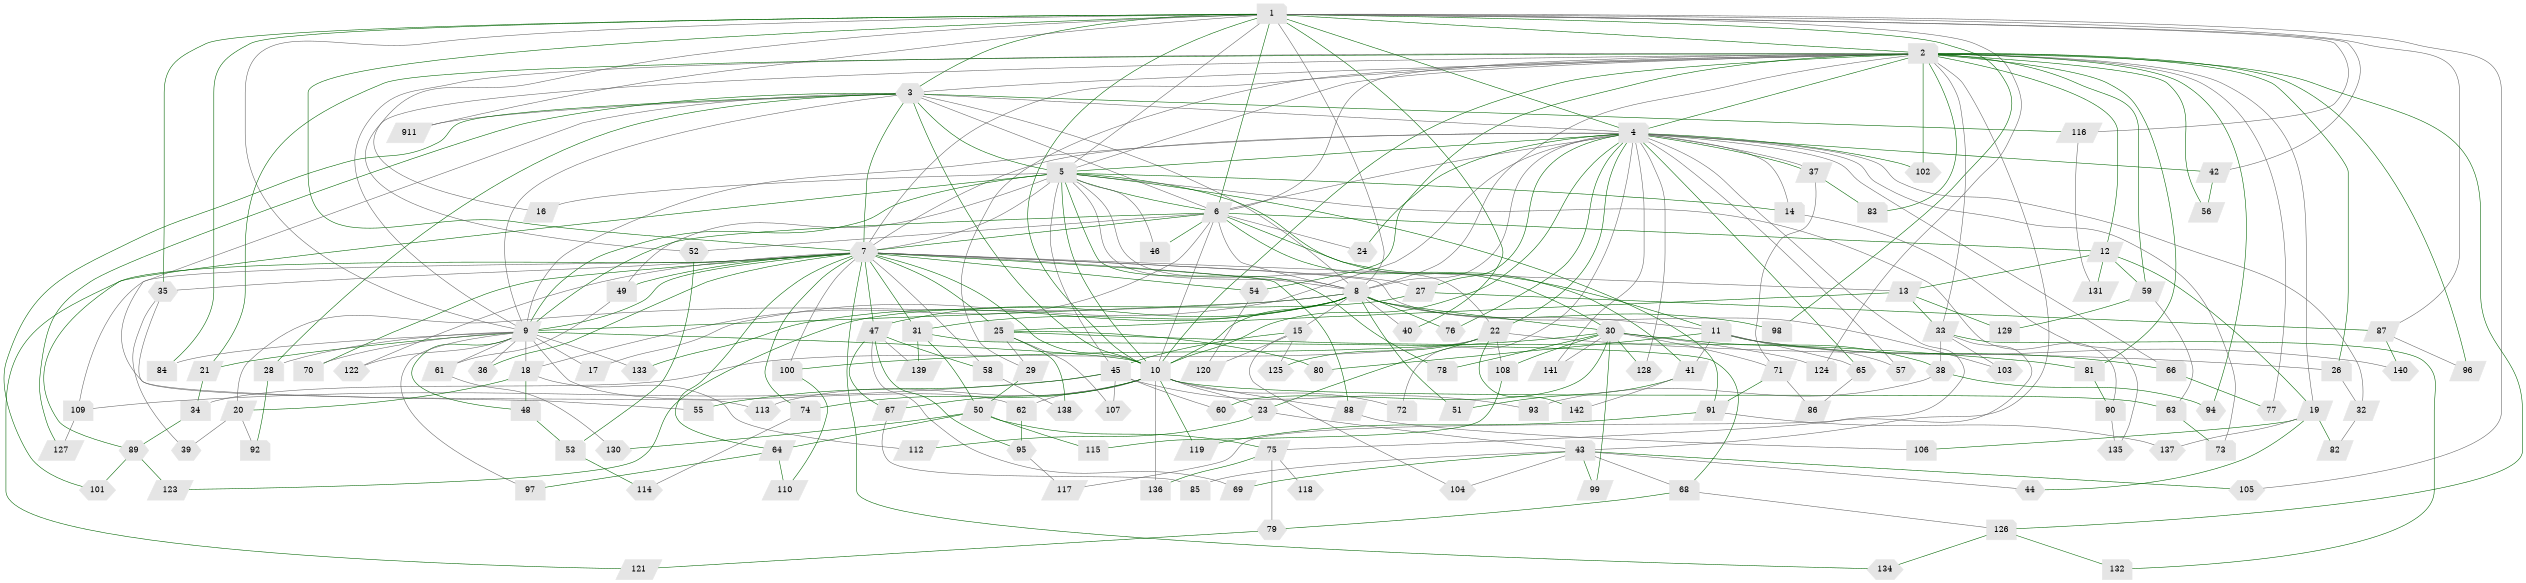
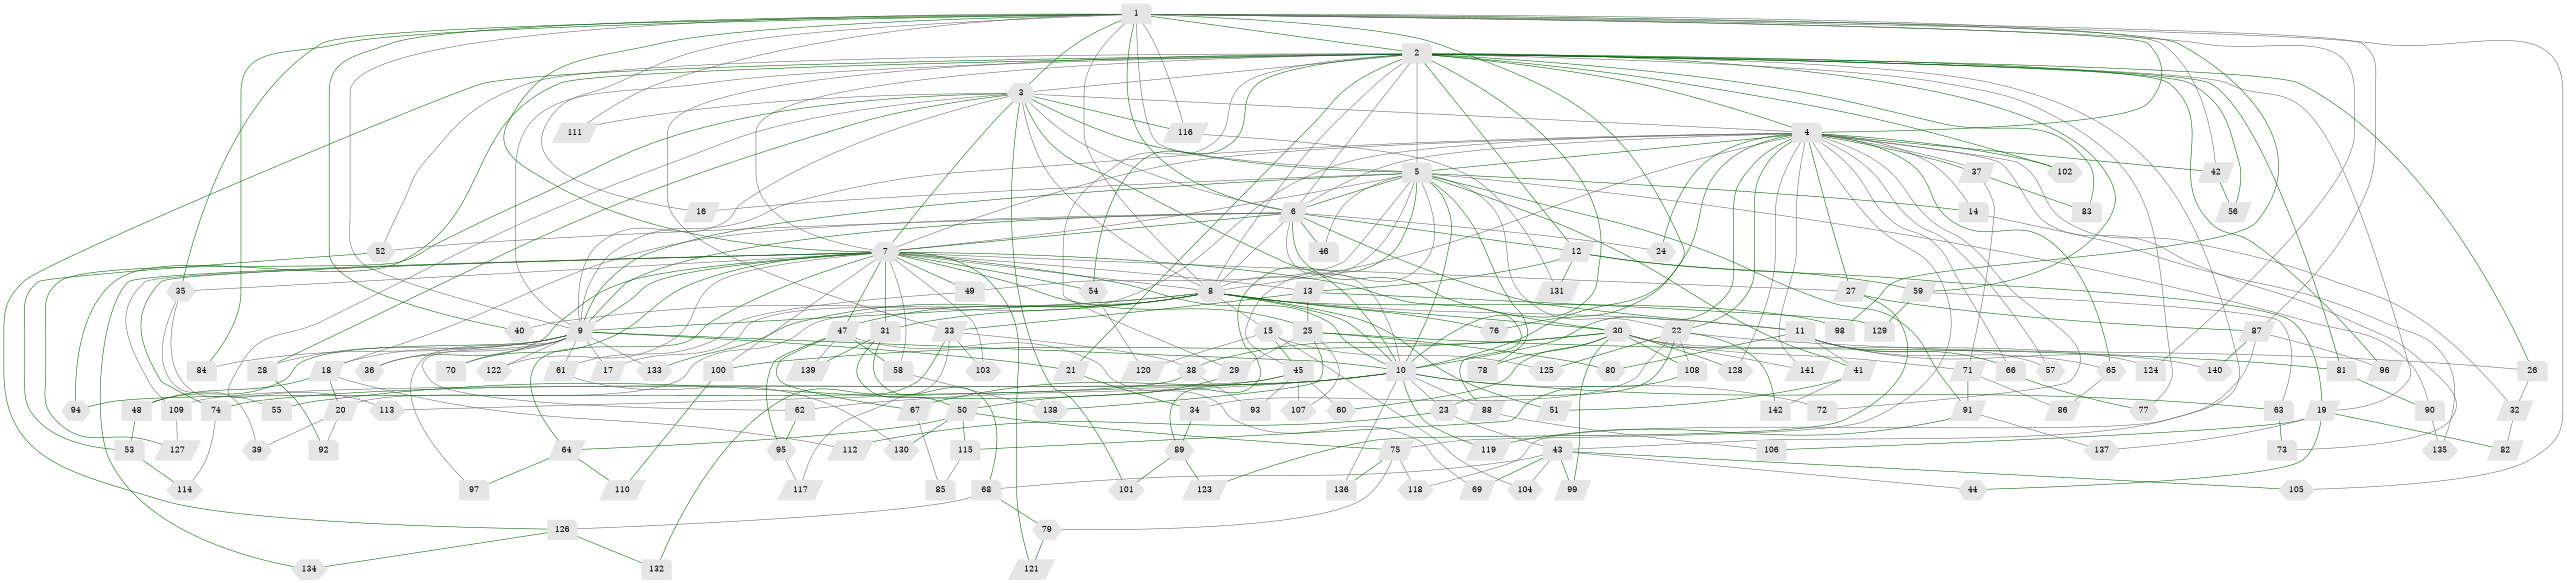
node "911": label "911" -> "111"
edge "87" -- "118": added
edge "43" -- "85": now "115" -- "85"
